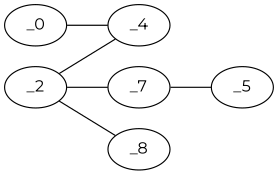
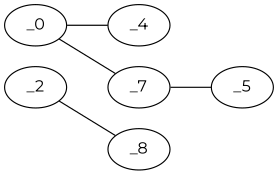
edge "_4" -- "_2": removed
edge "_2" -- "_7": now "_0" -- "_7"
